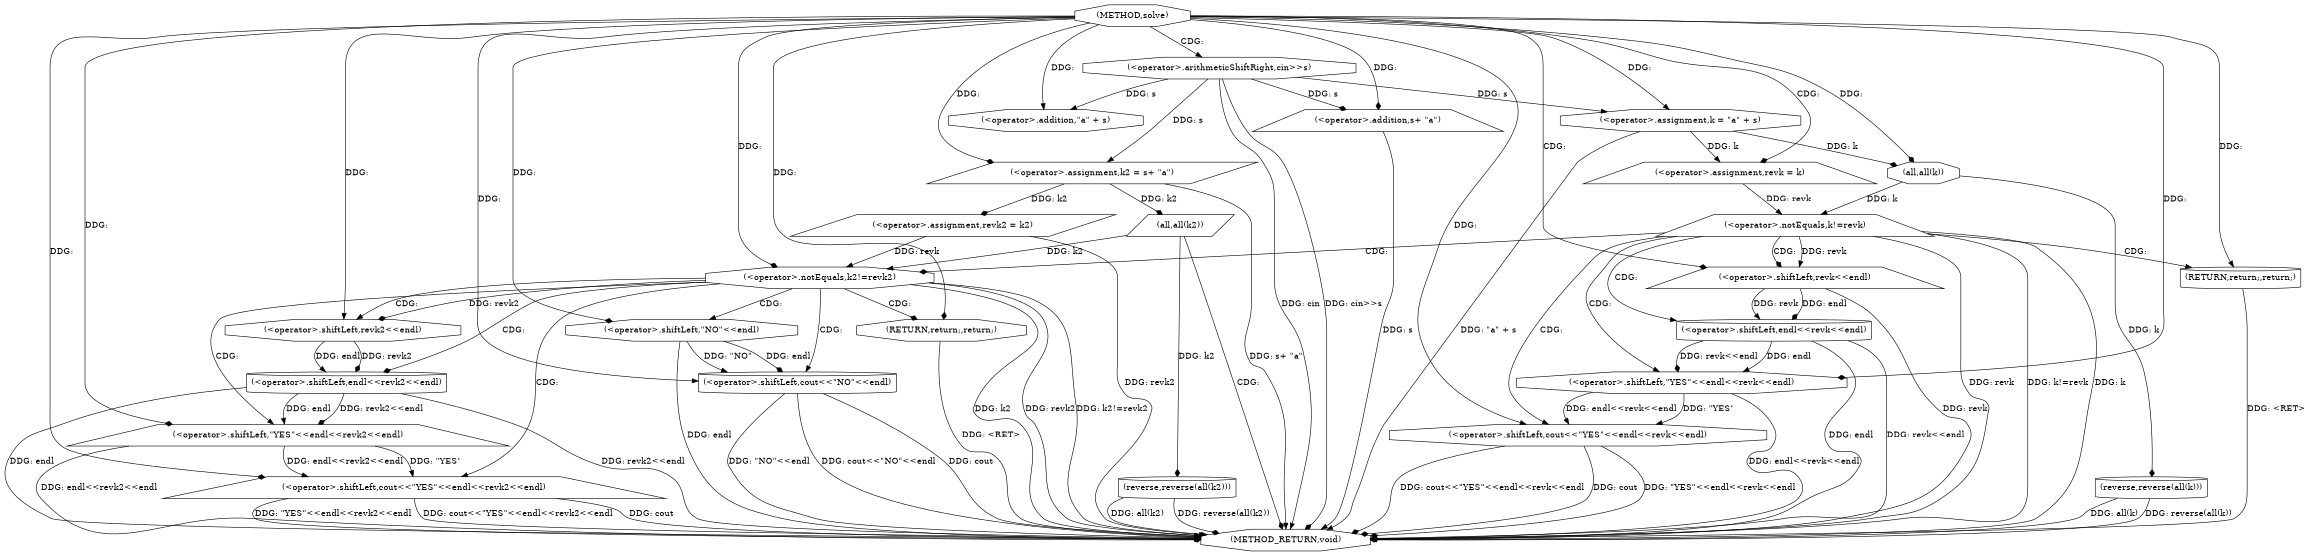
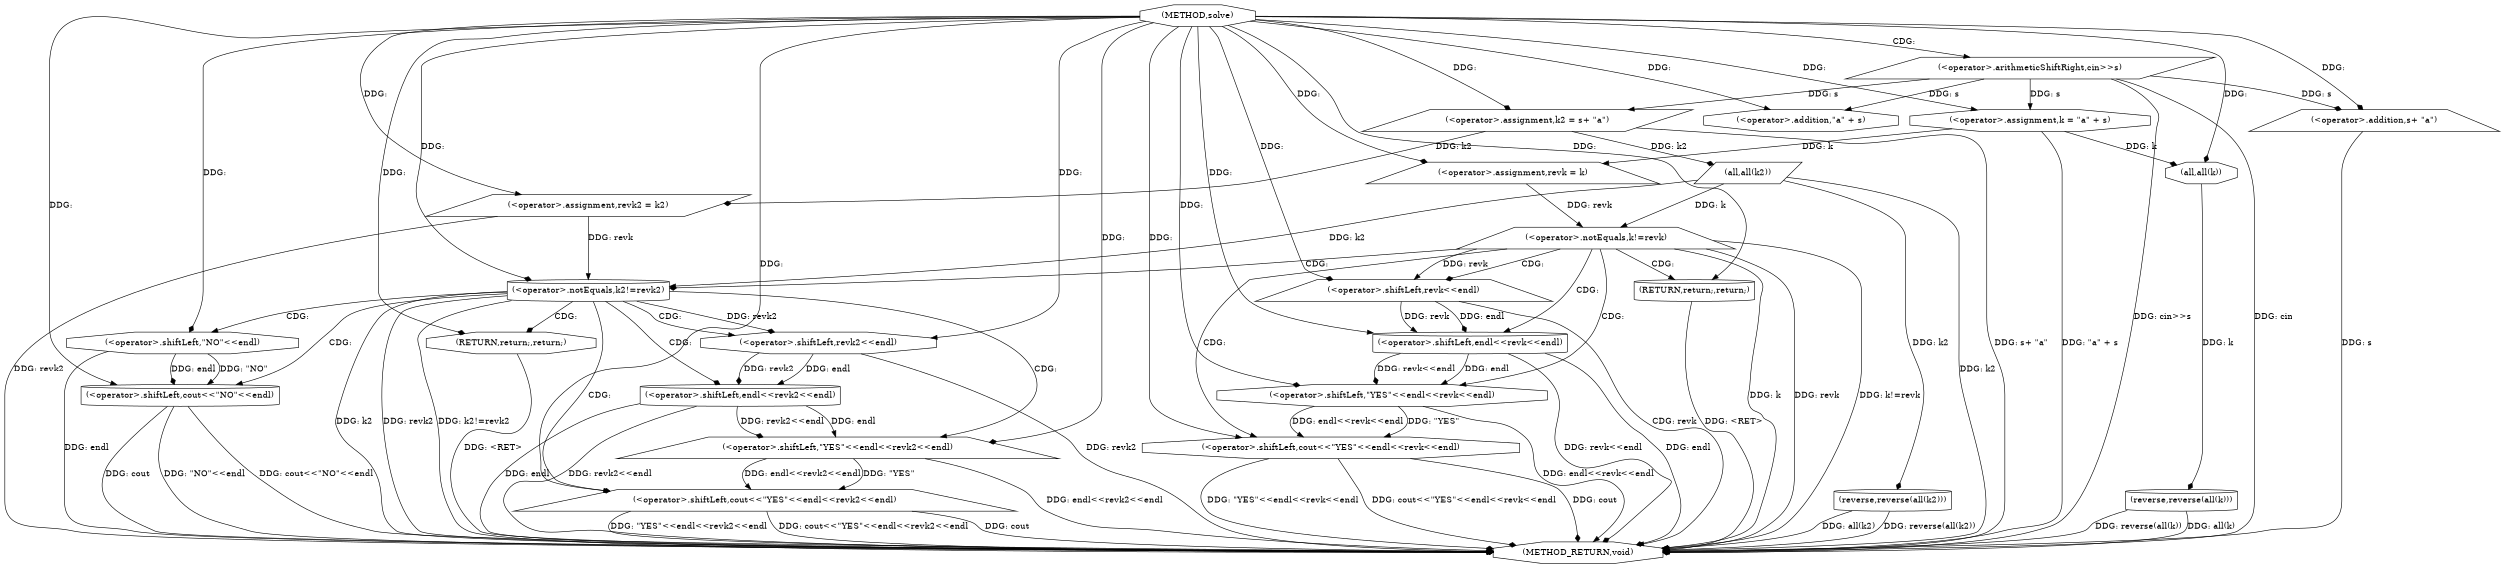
edge "(METHOD,solve)" -> "(<operator>.assignment,revk2 = k2)": added, label "DDG:"
node "(<operator>.arithmeticShiftRight,cin>>s)": shape octagon -> parallelogram
edge "(METHOD,solve)" -> "(<operator>.assignment,revk = k)": label "CDG: " -> "DDG: "
edge "(METHOD,solve)" -> "(<operator>.shiftLeft,revk<<endl)": label "CDG: " -> "DDG: "
edge "(all,all(k))" -> "(<operator>.notEquals,k!=revk)": now "(all,all(k2))" -> "(<operator>.notEquals,k!=revk)"
edge "(METHOD,solve)" -> "(<operator>.shiftLeft,endl<<revk<<endl)": added, label "DDG:"
node "(<operator>.notEquals,k2!=revk2)": shape octagon -> cylinder
edge "(all,all(k2))" -> "(METHOD_RETURN,void)": label "CDG: " -> "DDG: k2"
edge "(<operator>.shiftLeft,revk<<endl)" -> "(METHOD_RETURN,void)": label "DDG: revk" -> "CDG: revk"
edge "(<operator>.shiftLeft,revk2<<endl)" -> "(METHOD_RETURN,void)": added, label "DDG: revk2"
